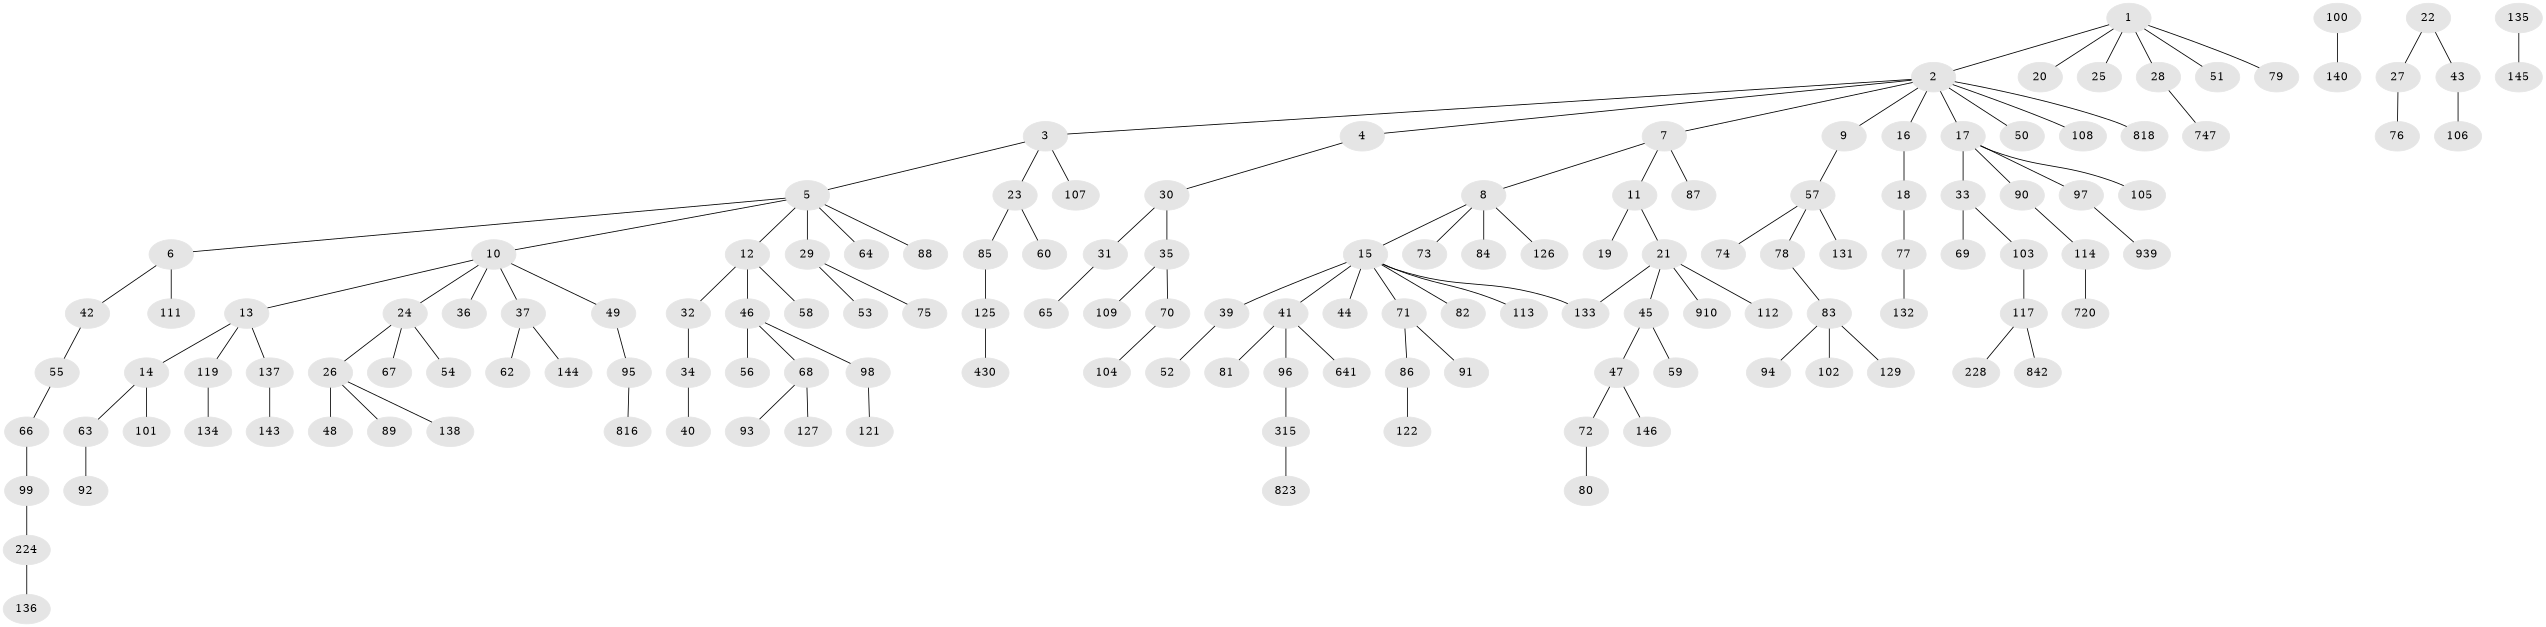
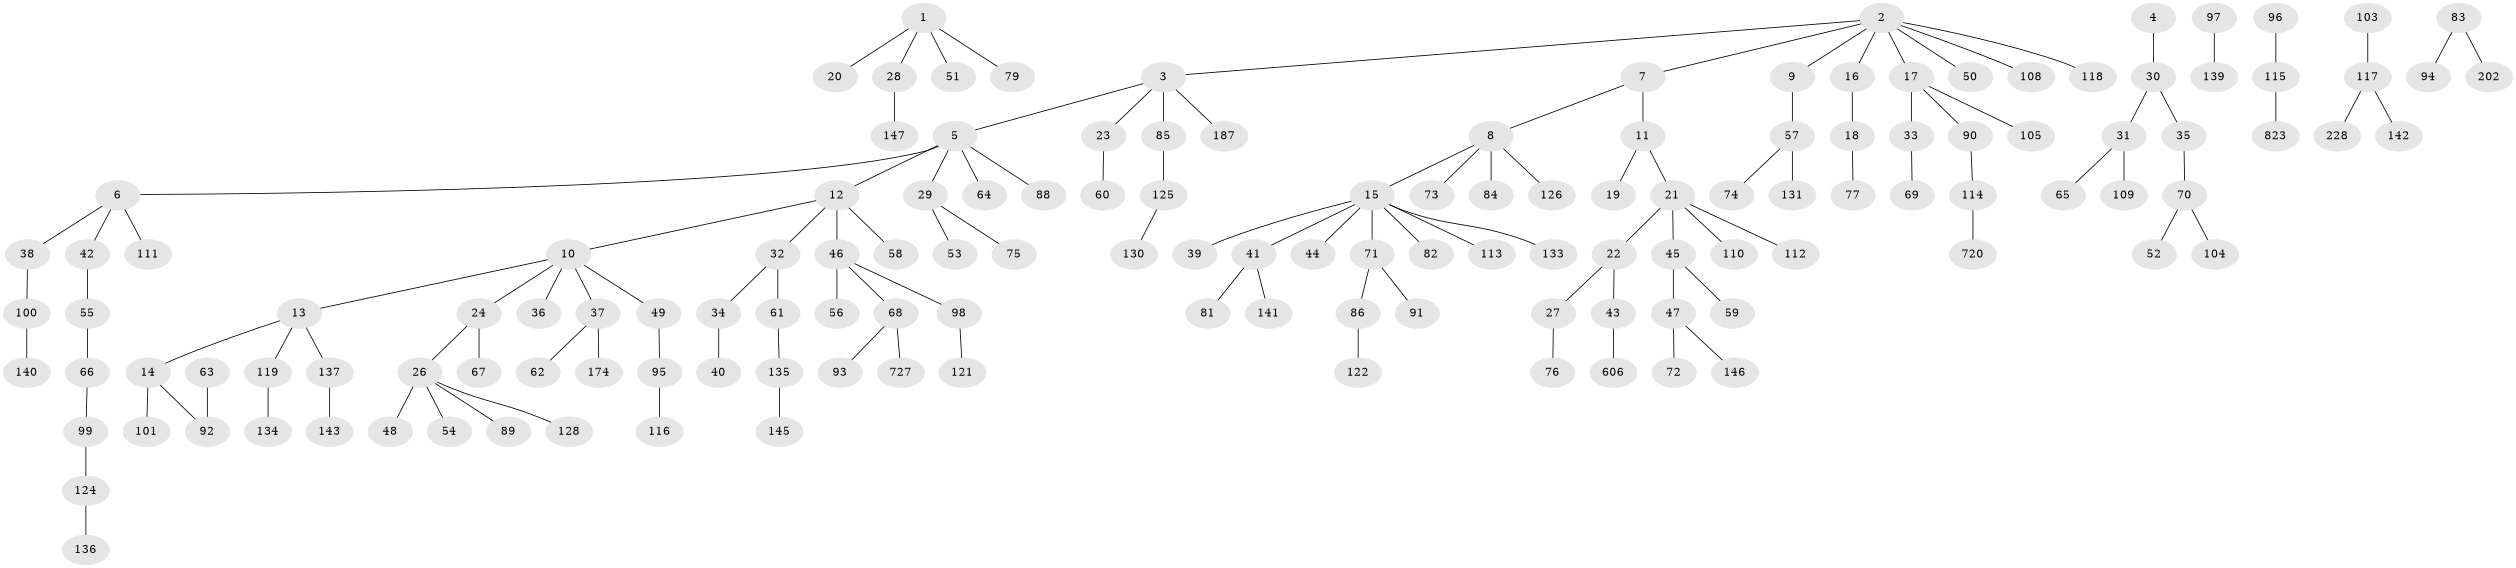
edge "1" -- "2": removed
node "25": removed
edge "2" -- "4": removed
node "818": label "818" -> "118"
node "747": label "747" -> "147"
node "106": label "106" -> "606"
edge "17" -- "97": removed
node "107": label "107" -> "187"
node "87": removed
edge "5" -- "10": now "12" -- "10"
edge "23" -- "85": now "3" -- "85"
edge "33" -- "103": removed
node "38": added
node "78": removed
node "939": label "939" -> "139"
edge "35" -- "109": now "31" -- "109"
edge "21" -- "133": now "21" -- "22"
node "61": added
node "910": label "910" -> "110"
node "132": removed
edge "24" -- "54": now "26" -- "54"
edge "39" -- "52": now "70" -- "52"
edge "41" -- "96": removed
node "144": label "144" -> "174"
node "430": label "430" -> "130"
node "641": label "641" -> "141"
node "102": label "102" -> "202"
node "129": removed
node "842": label "842" -> "142"
edge "14" -- "63": now "14" -- "92"
node "138": label "138" -> "128"
node "816": label "816" -> "116"
node "127": label "127" -> "727"
node "315": label "315" -> "115"
node "80": removed
node "224": label "224" -> "124"
